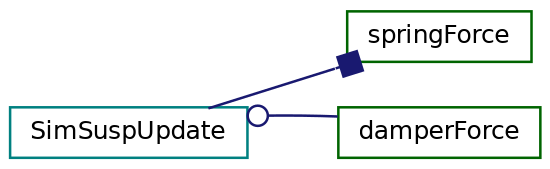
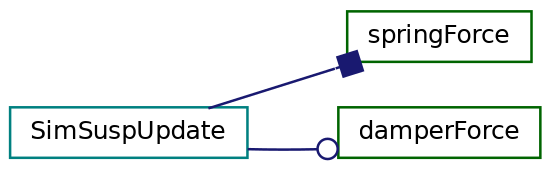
edge "damperForce" -> "SimSuspUpdate": reversed
